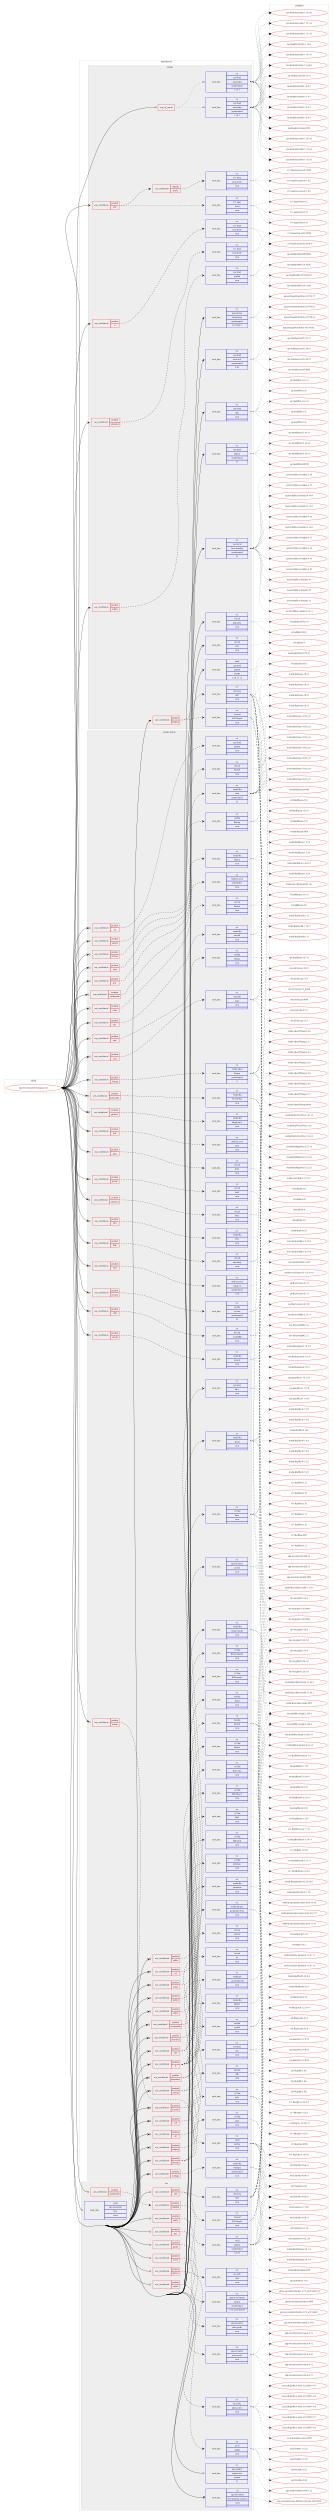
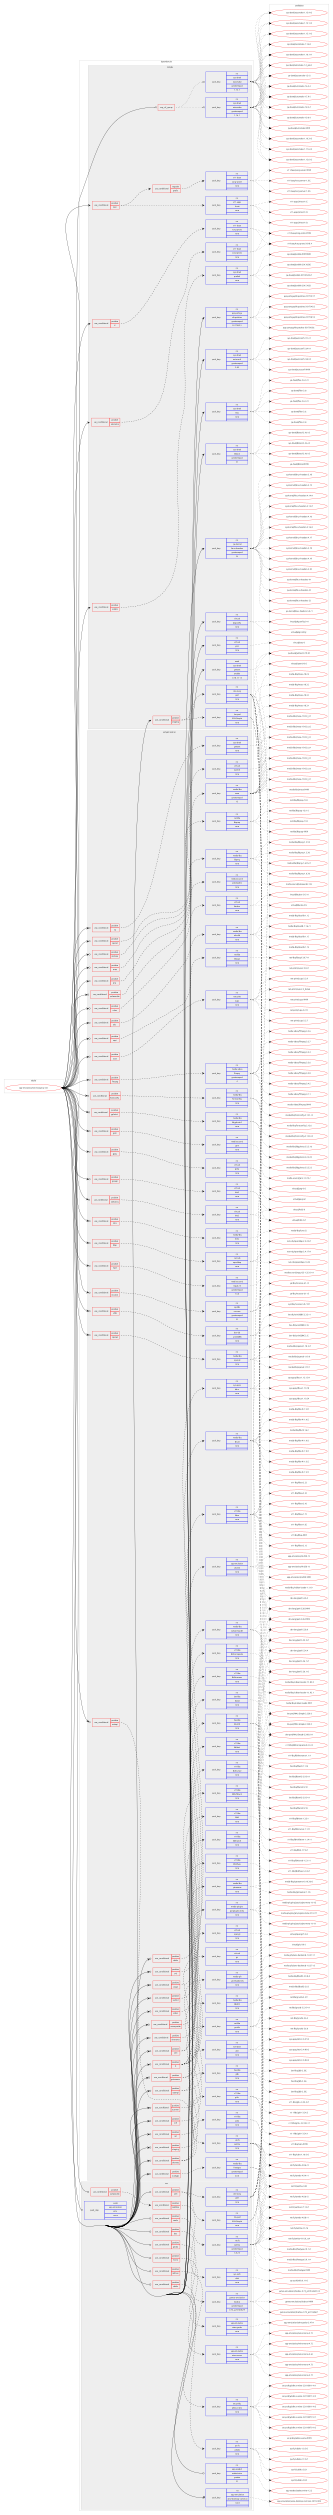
node "media-libs/alsa-lib-1.1.8": added
